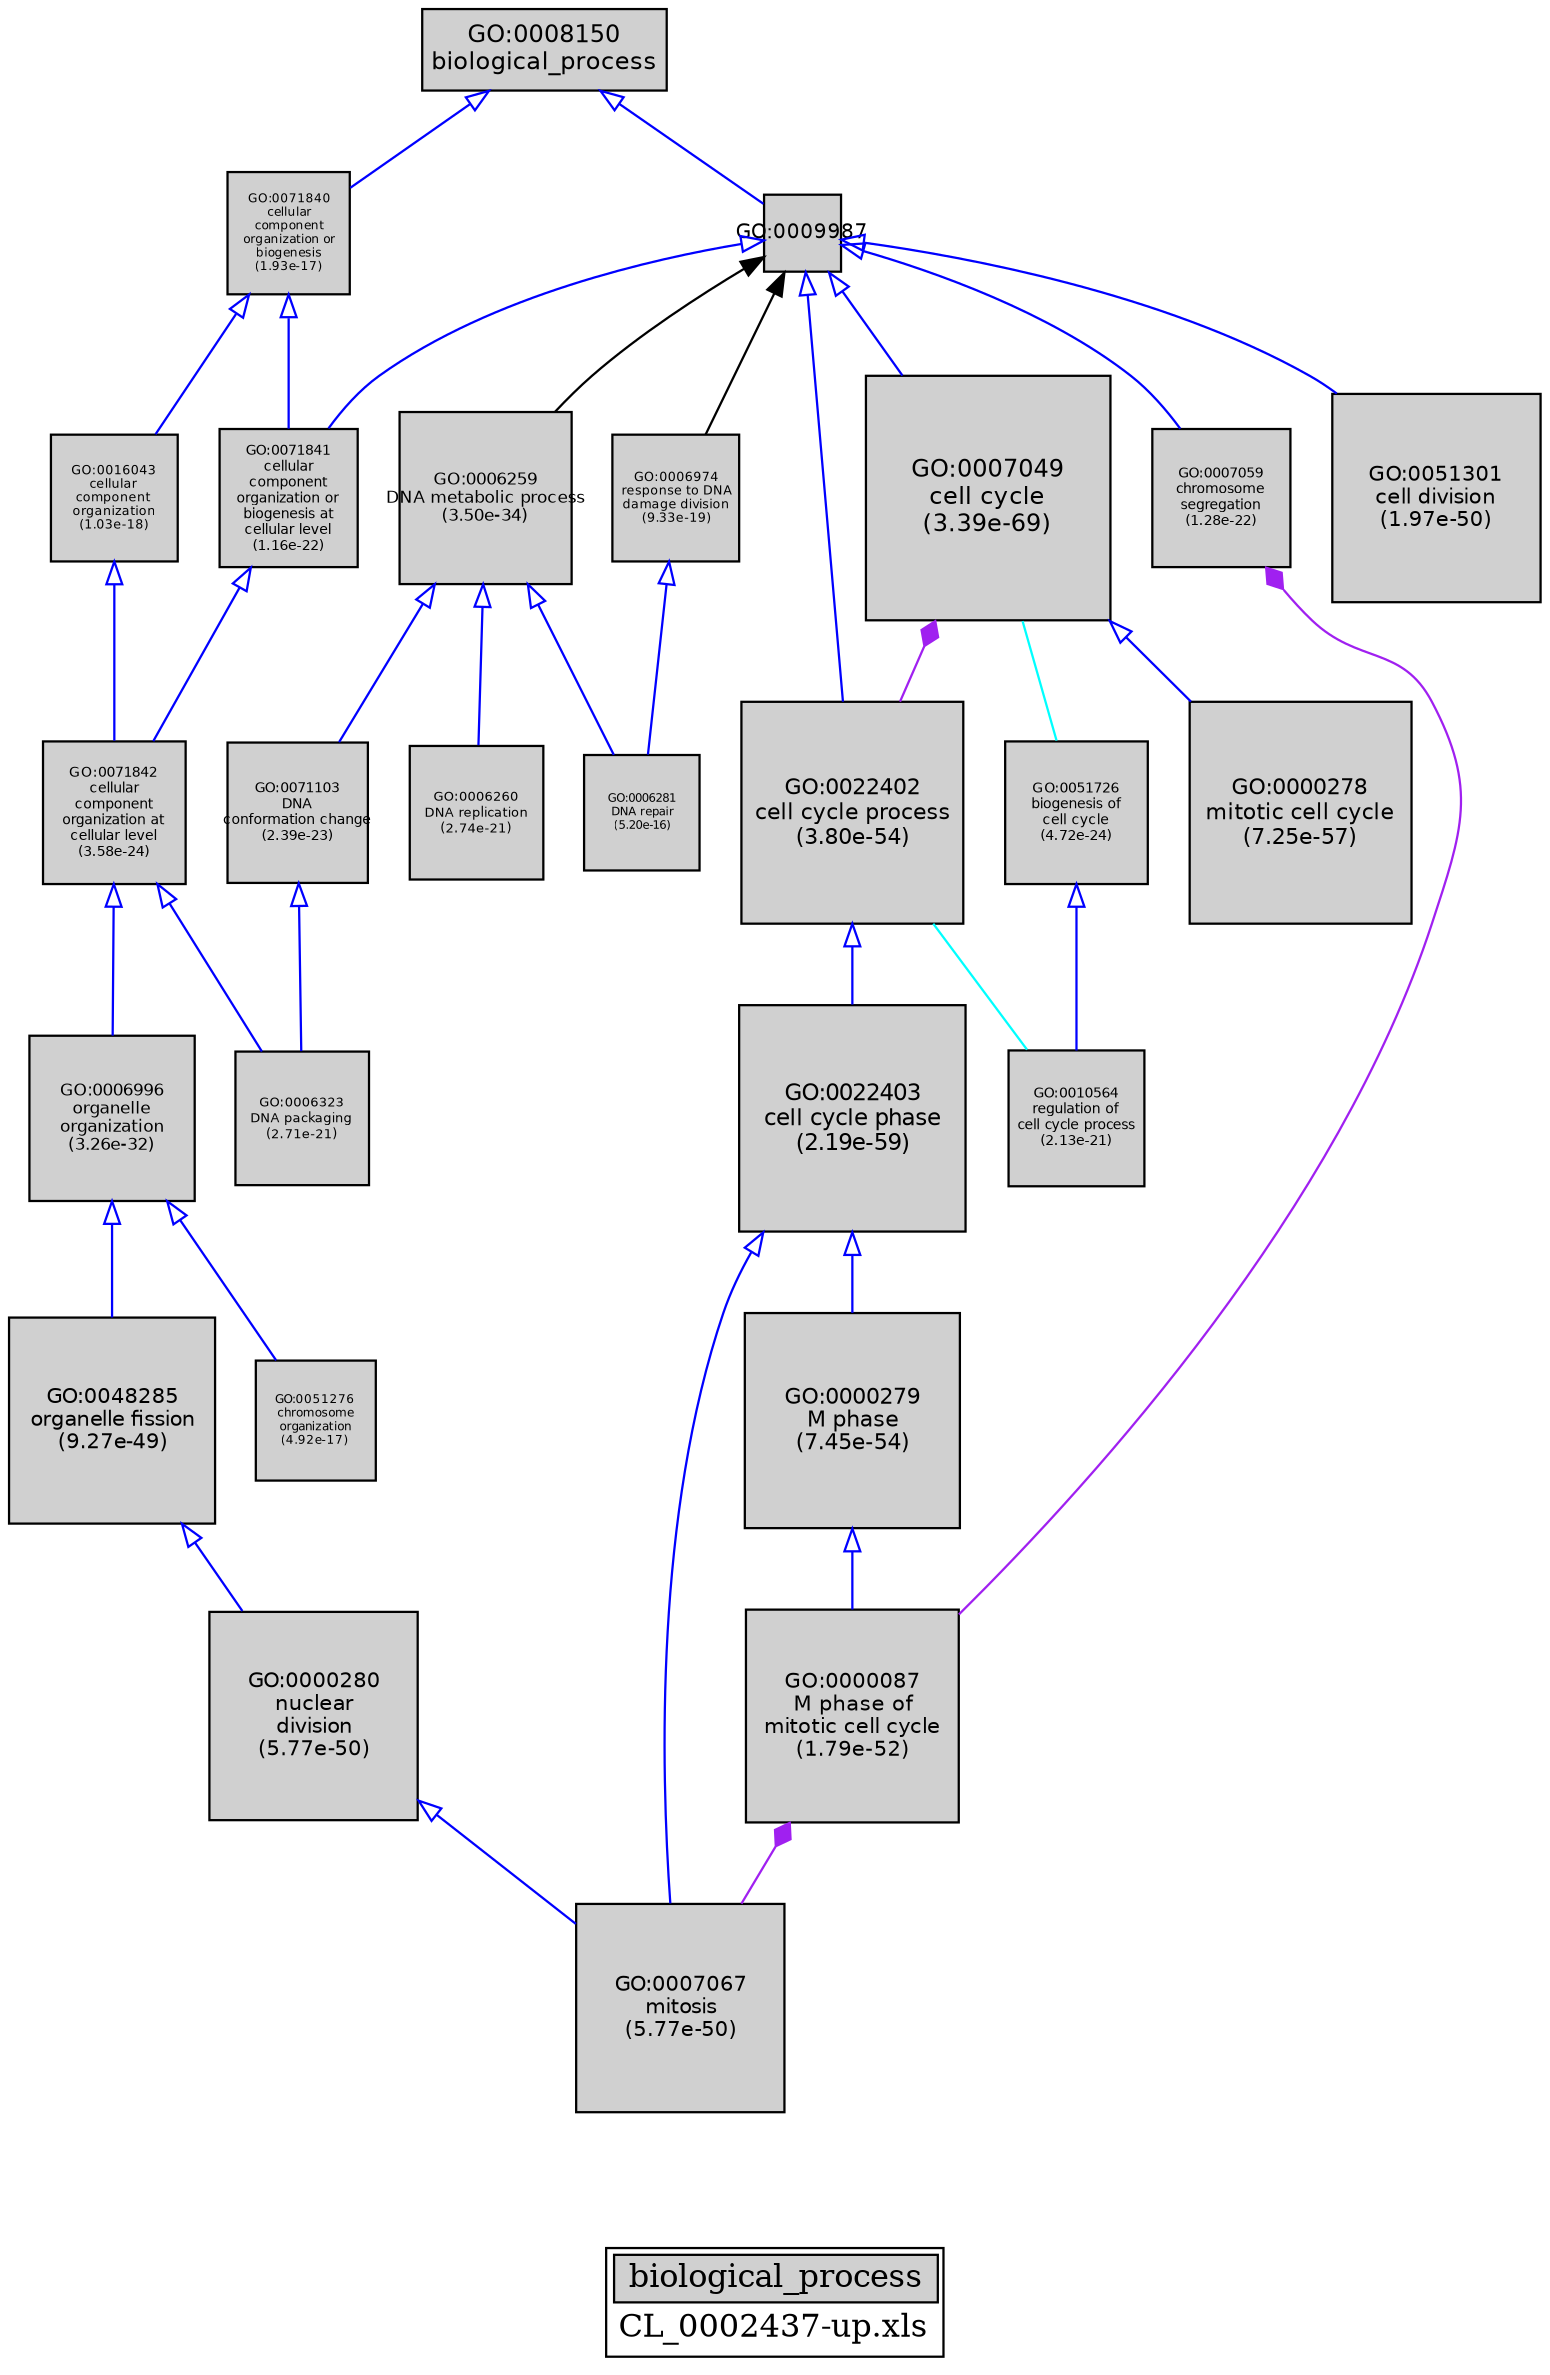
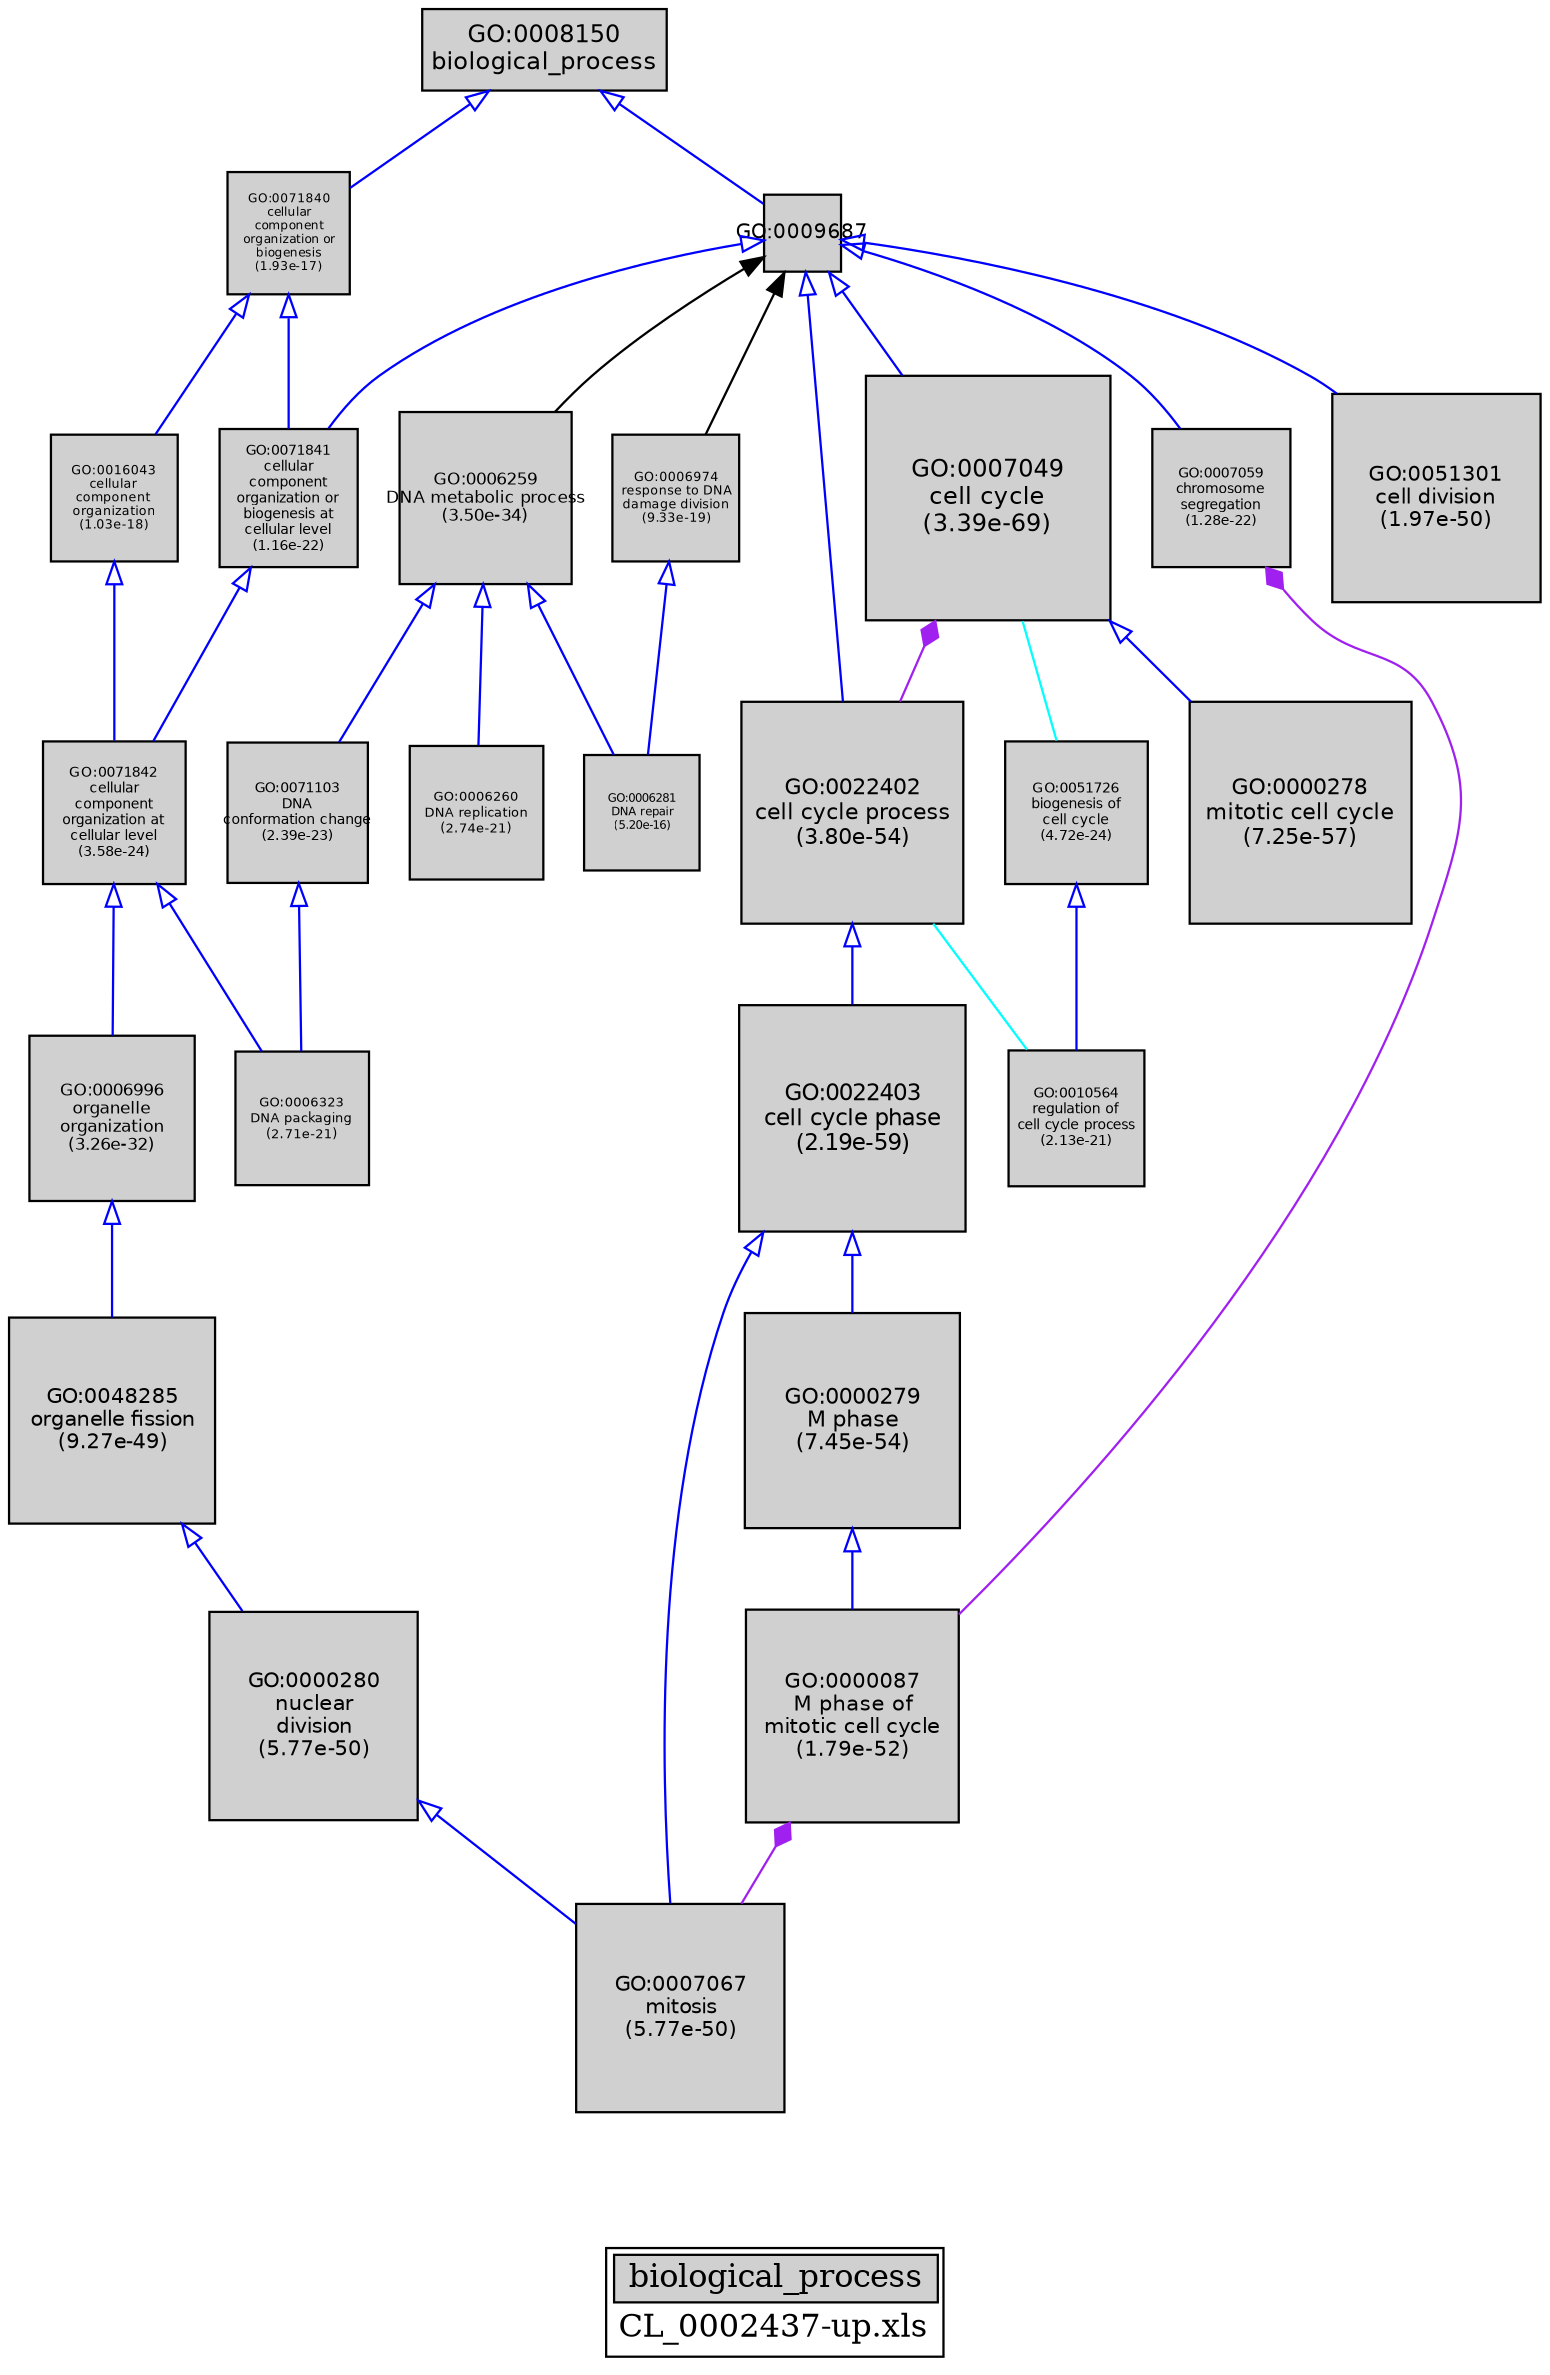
node "GO:0009987": label "GO:0009987" -> "GO:0009687"
node "GO:0051276": removed
